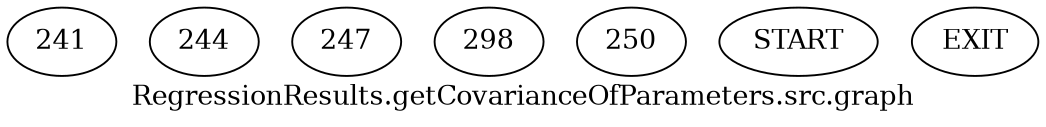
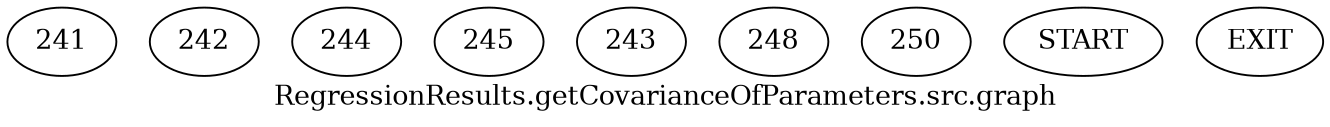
node "242": added
node "247": label "247" -> "243"
node "298": label "298" -> "248"
node "245": added
